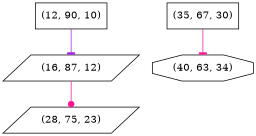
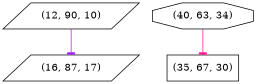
node "(12, 90, 10)": shape box -> parallelogram
edge "(35, 67, 30)" -> "(40, 63, 34)": reversed
node "(16, 87, 12)": label "(16, 87, 12)" -> "(16, 87, 17)"
node "(28, 75, 23)": removed
